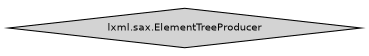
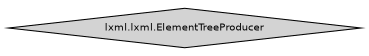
node "lxml.sax.ElementTreeProducer": label "lxml.sax.ElementTreeProducer" -> "lxml.lxml.ElementTreeProducer"
